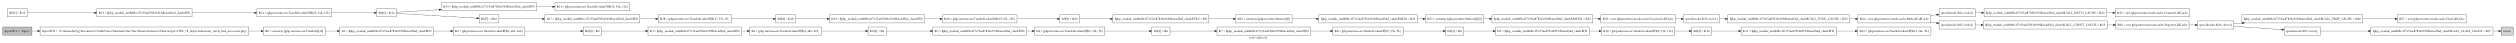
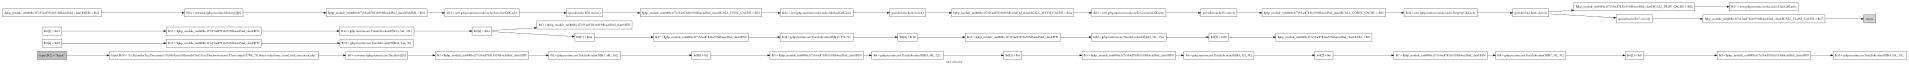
node "$r16 = jphp.runtime.env.TraceInfo.valueOf($r15, 54L, 15L)": removed
node "$r21 = newarray (jphp.runtime.Memory)[0]": removed
edge "$r24 = new jphp.runtime.invoke.cache.MethodCallCache" -> "specialinvoke $r25.<init>()": now "$r25 = new jphp.runtime.invoke.cache.ConstantCallCache" -> "specialinvoke $r25.<init>()"
edge "$r10 = jphp.runtime.env.TraceInfo.valueOf($r9, 53L, 15L)" -> "$r0[4] = $r10": removed
